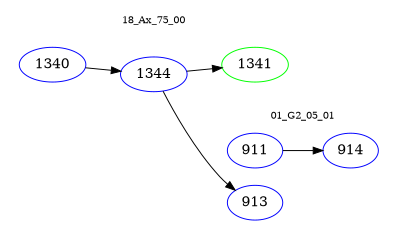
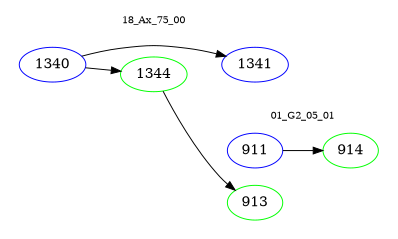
node "1341": color green -> blue
edge "1344" -> "1341": now "1340" -> "1341"
node "1344": color blue -> green
node "914": color blue -> green
node "913": color blue -> green
